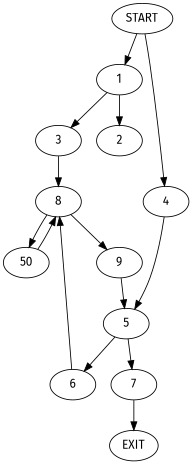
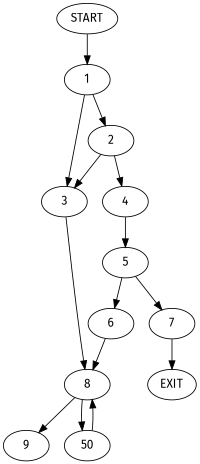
edge "START" -> "4": now "2" -> "4"
edge "2" -> "3": added
edge "9" -> "5": removed
